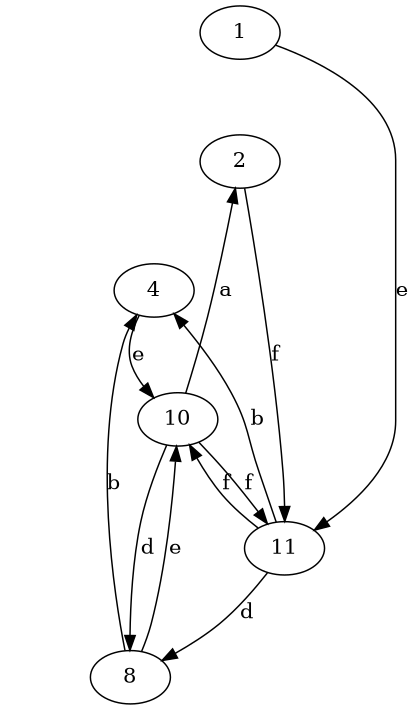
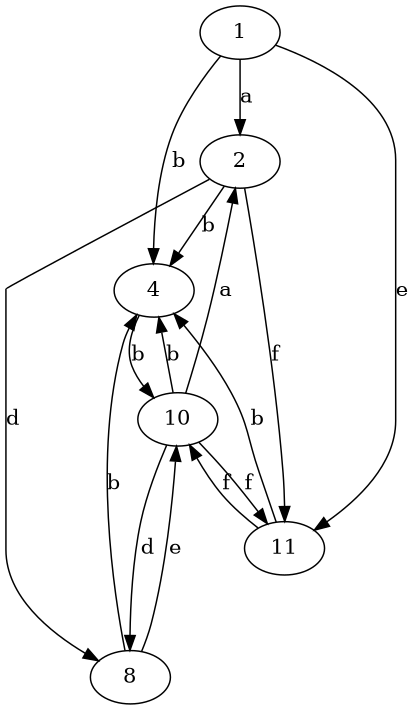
edge "1" -> "2": added, label "a"
edge "1" -> "4": added, label "b"
edge "2" -> "4": added, label "b"
edge "4" -> "10": label "e" -> "b"
edge "10" -> "4": added, label "b"
edge "11" -> "8": now "2" -> "8"
